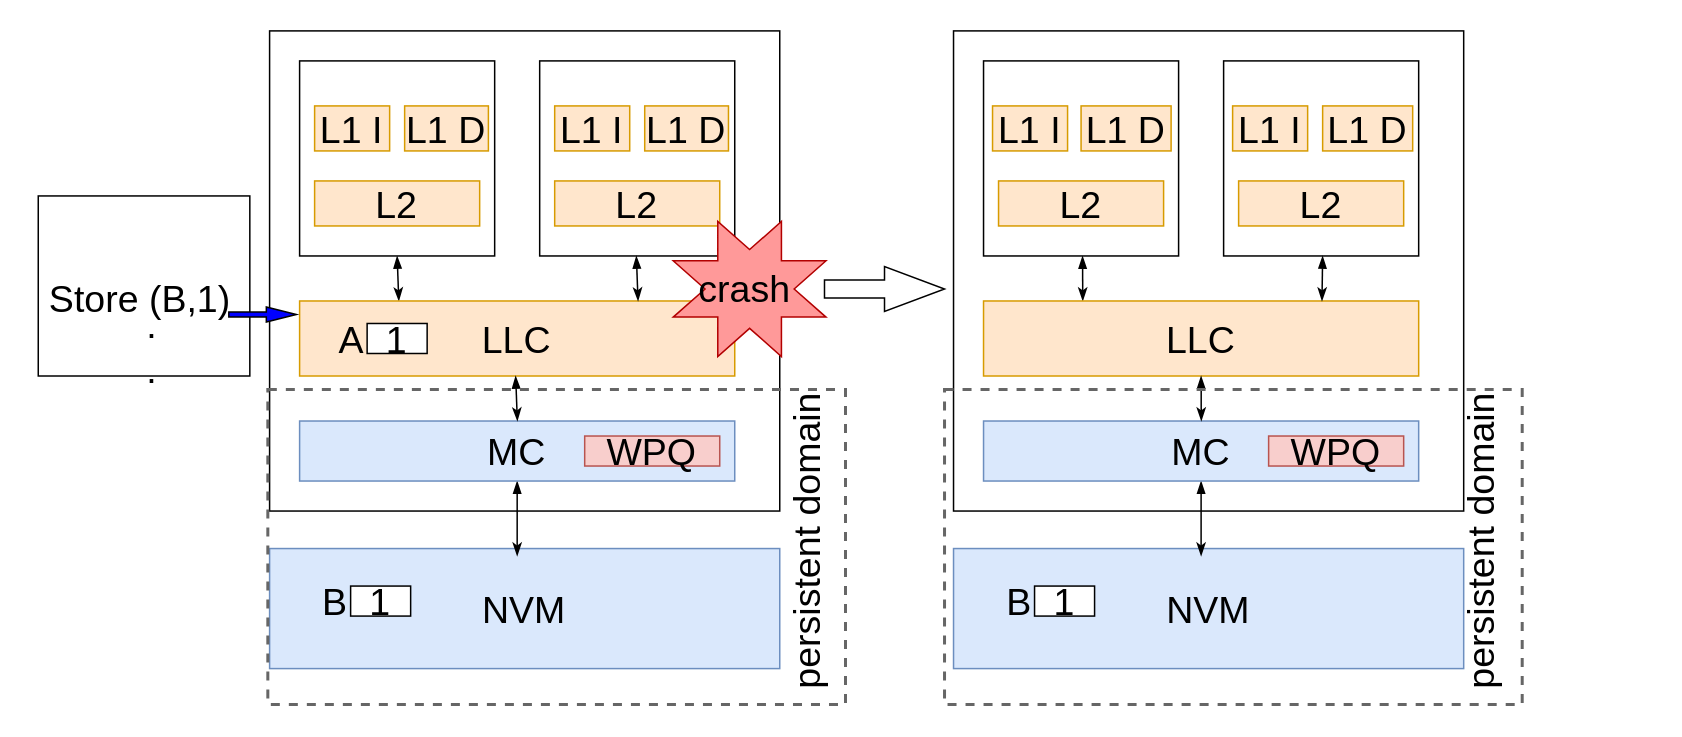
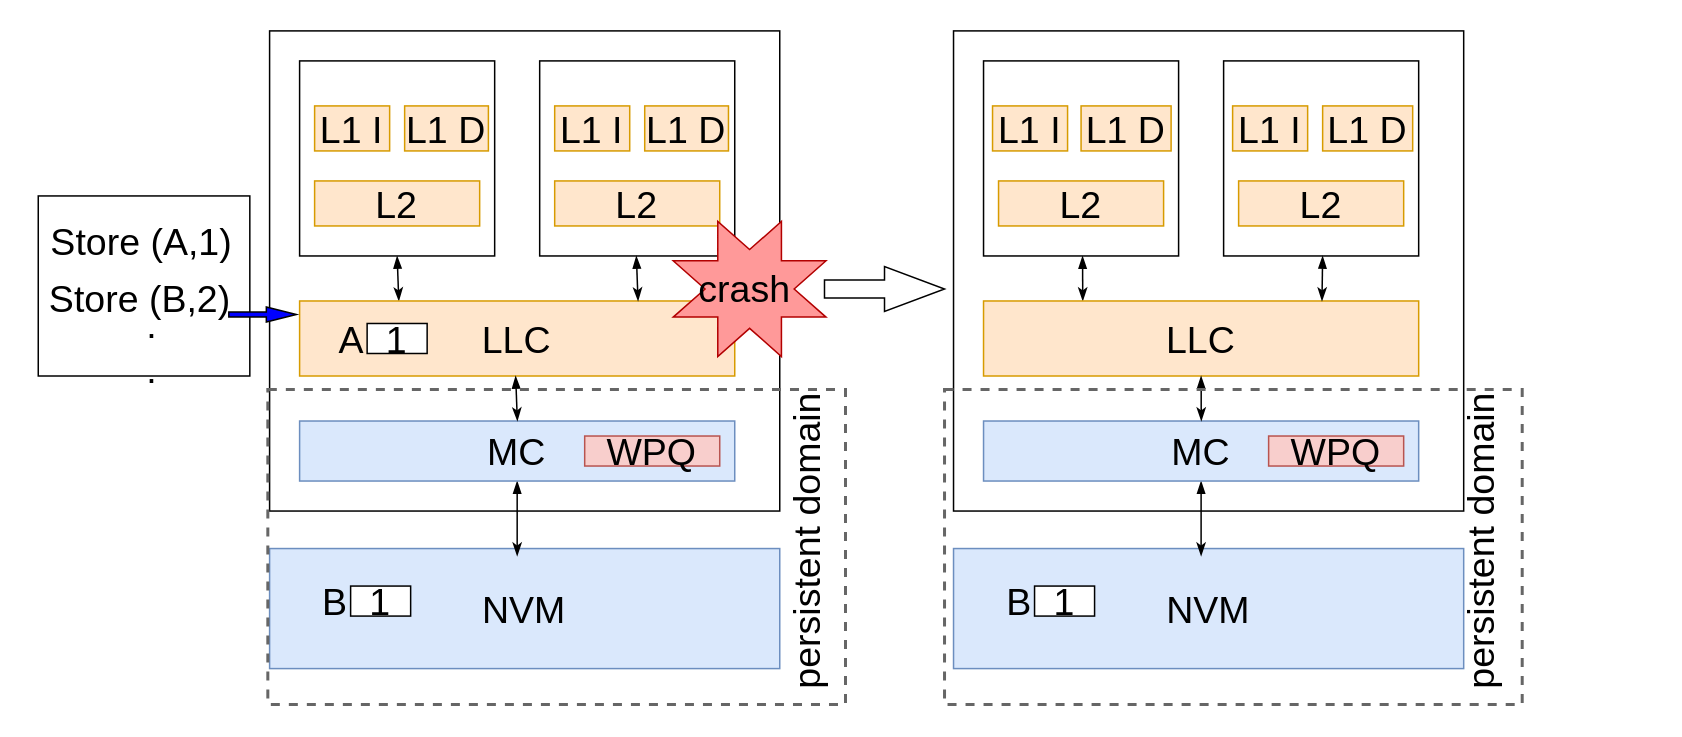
node "Store (A,1)": added
node "Store (B,1)": label "Store (B,1)" -> "Store (B,2)"
